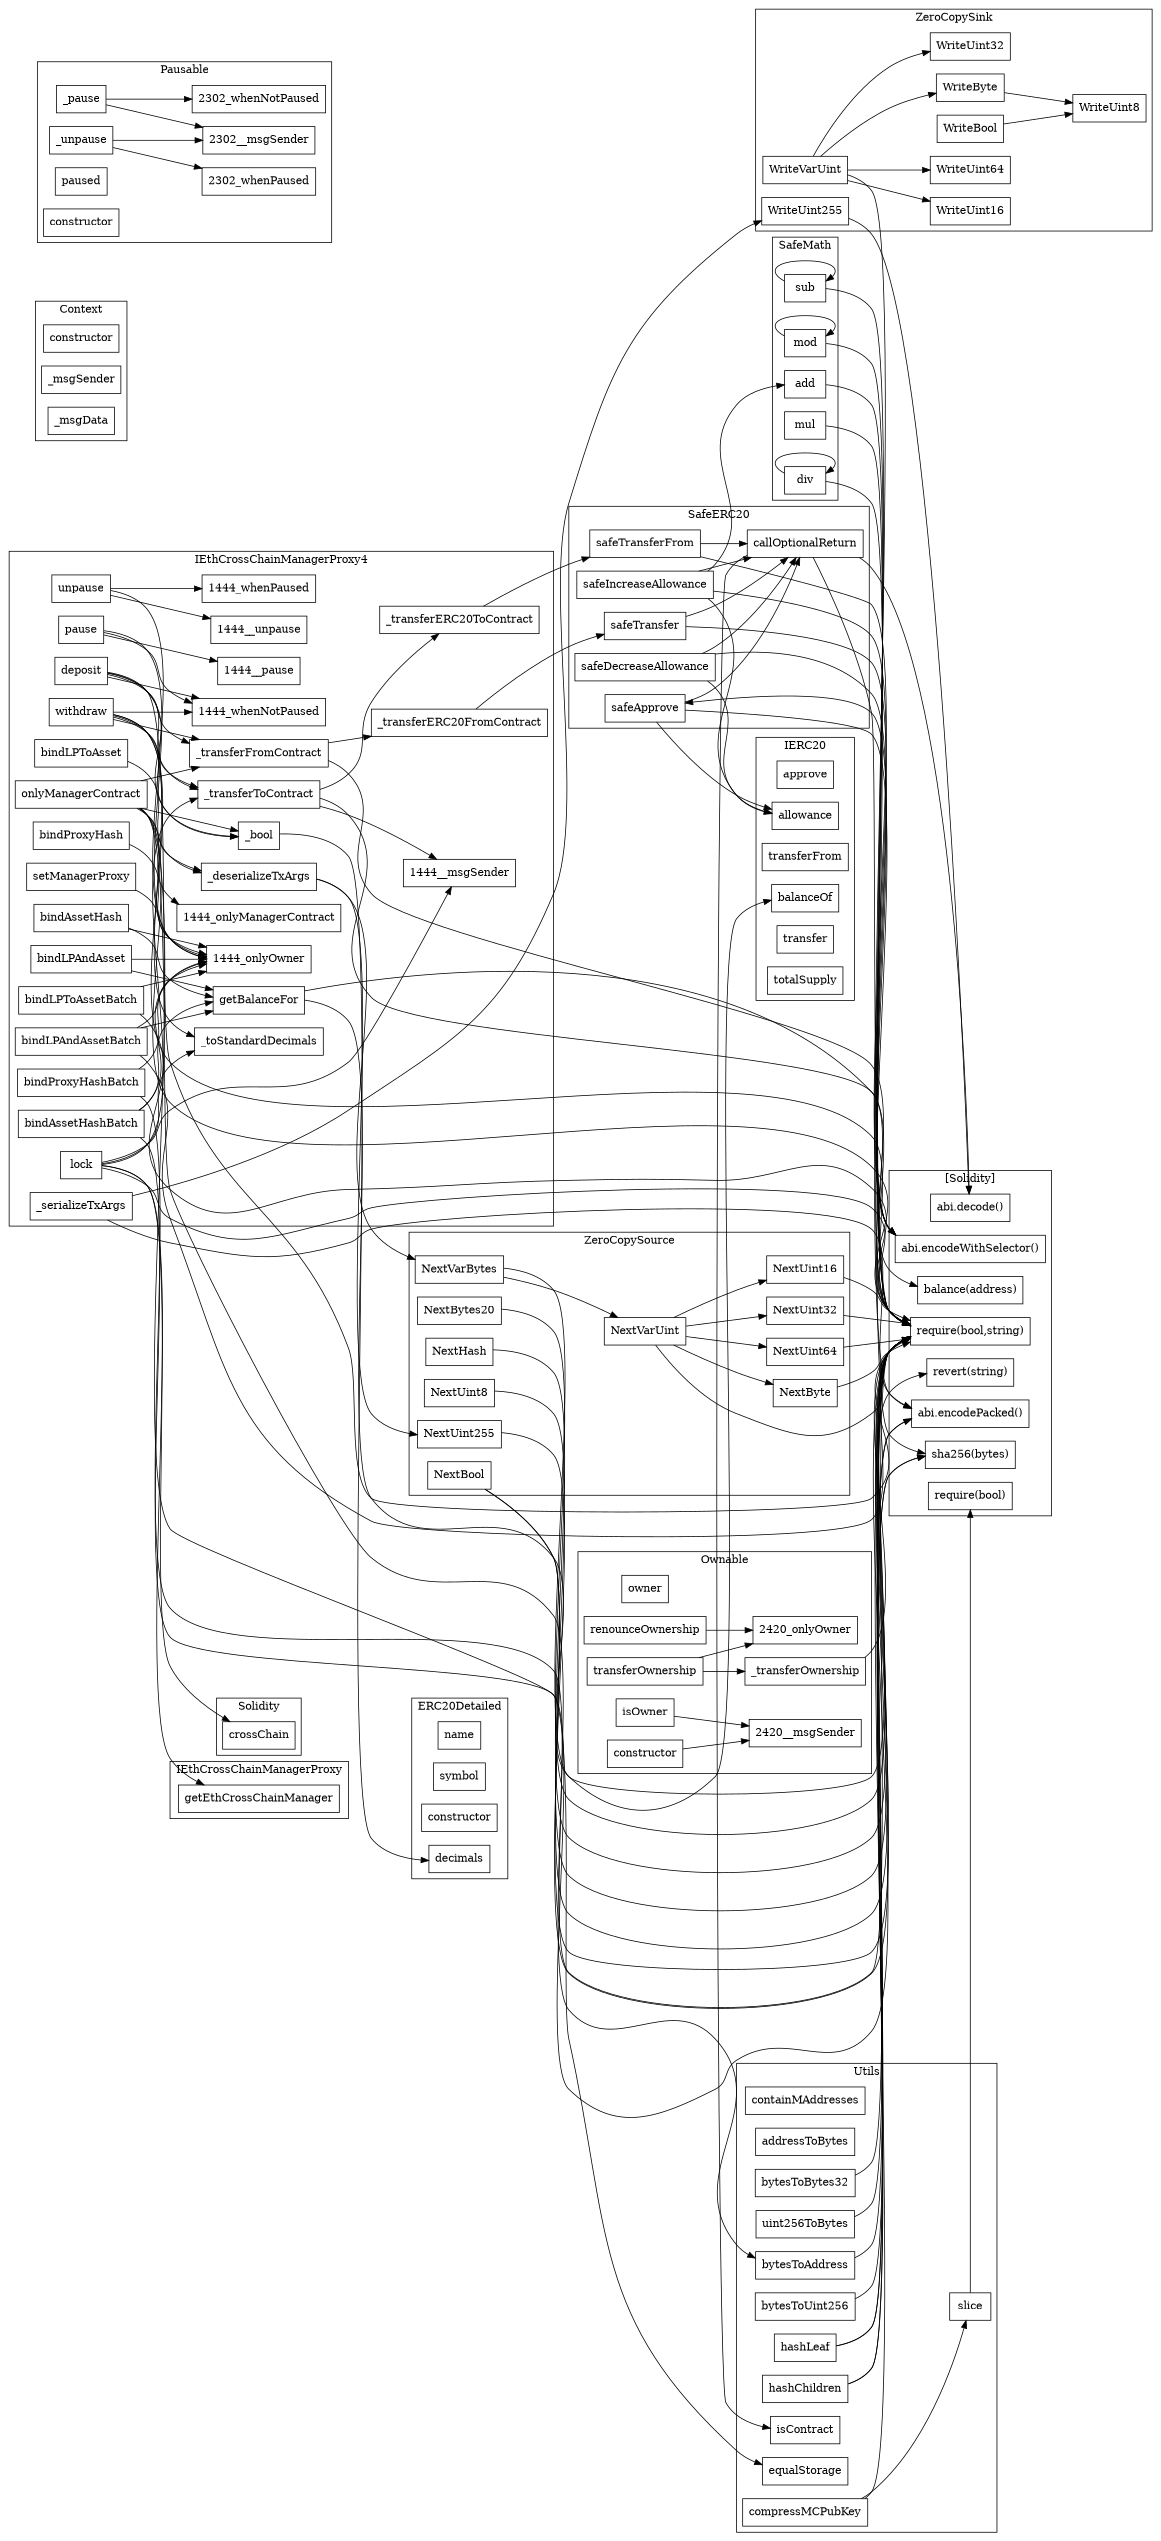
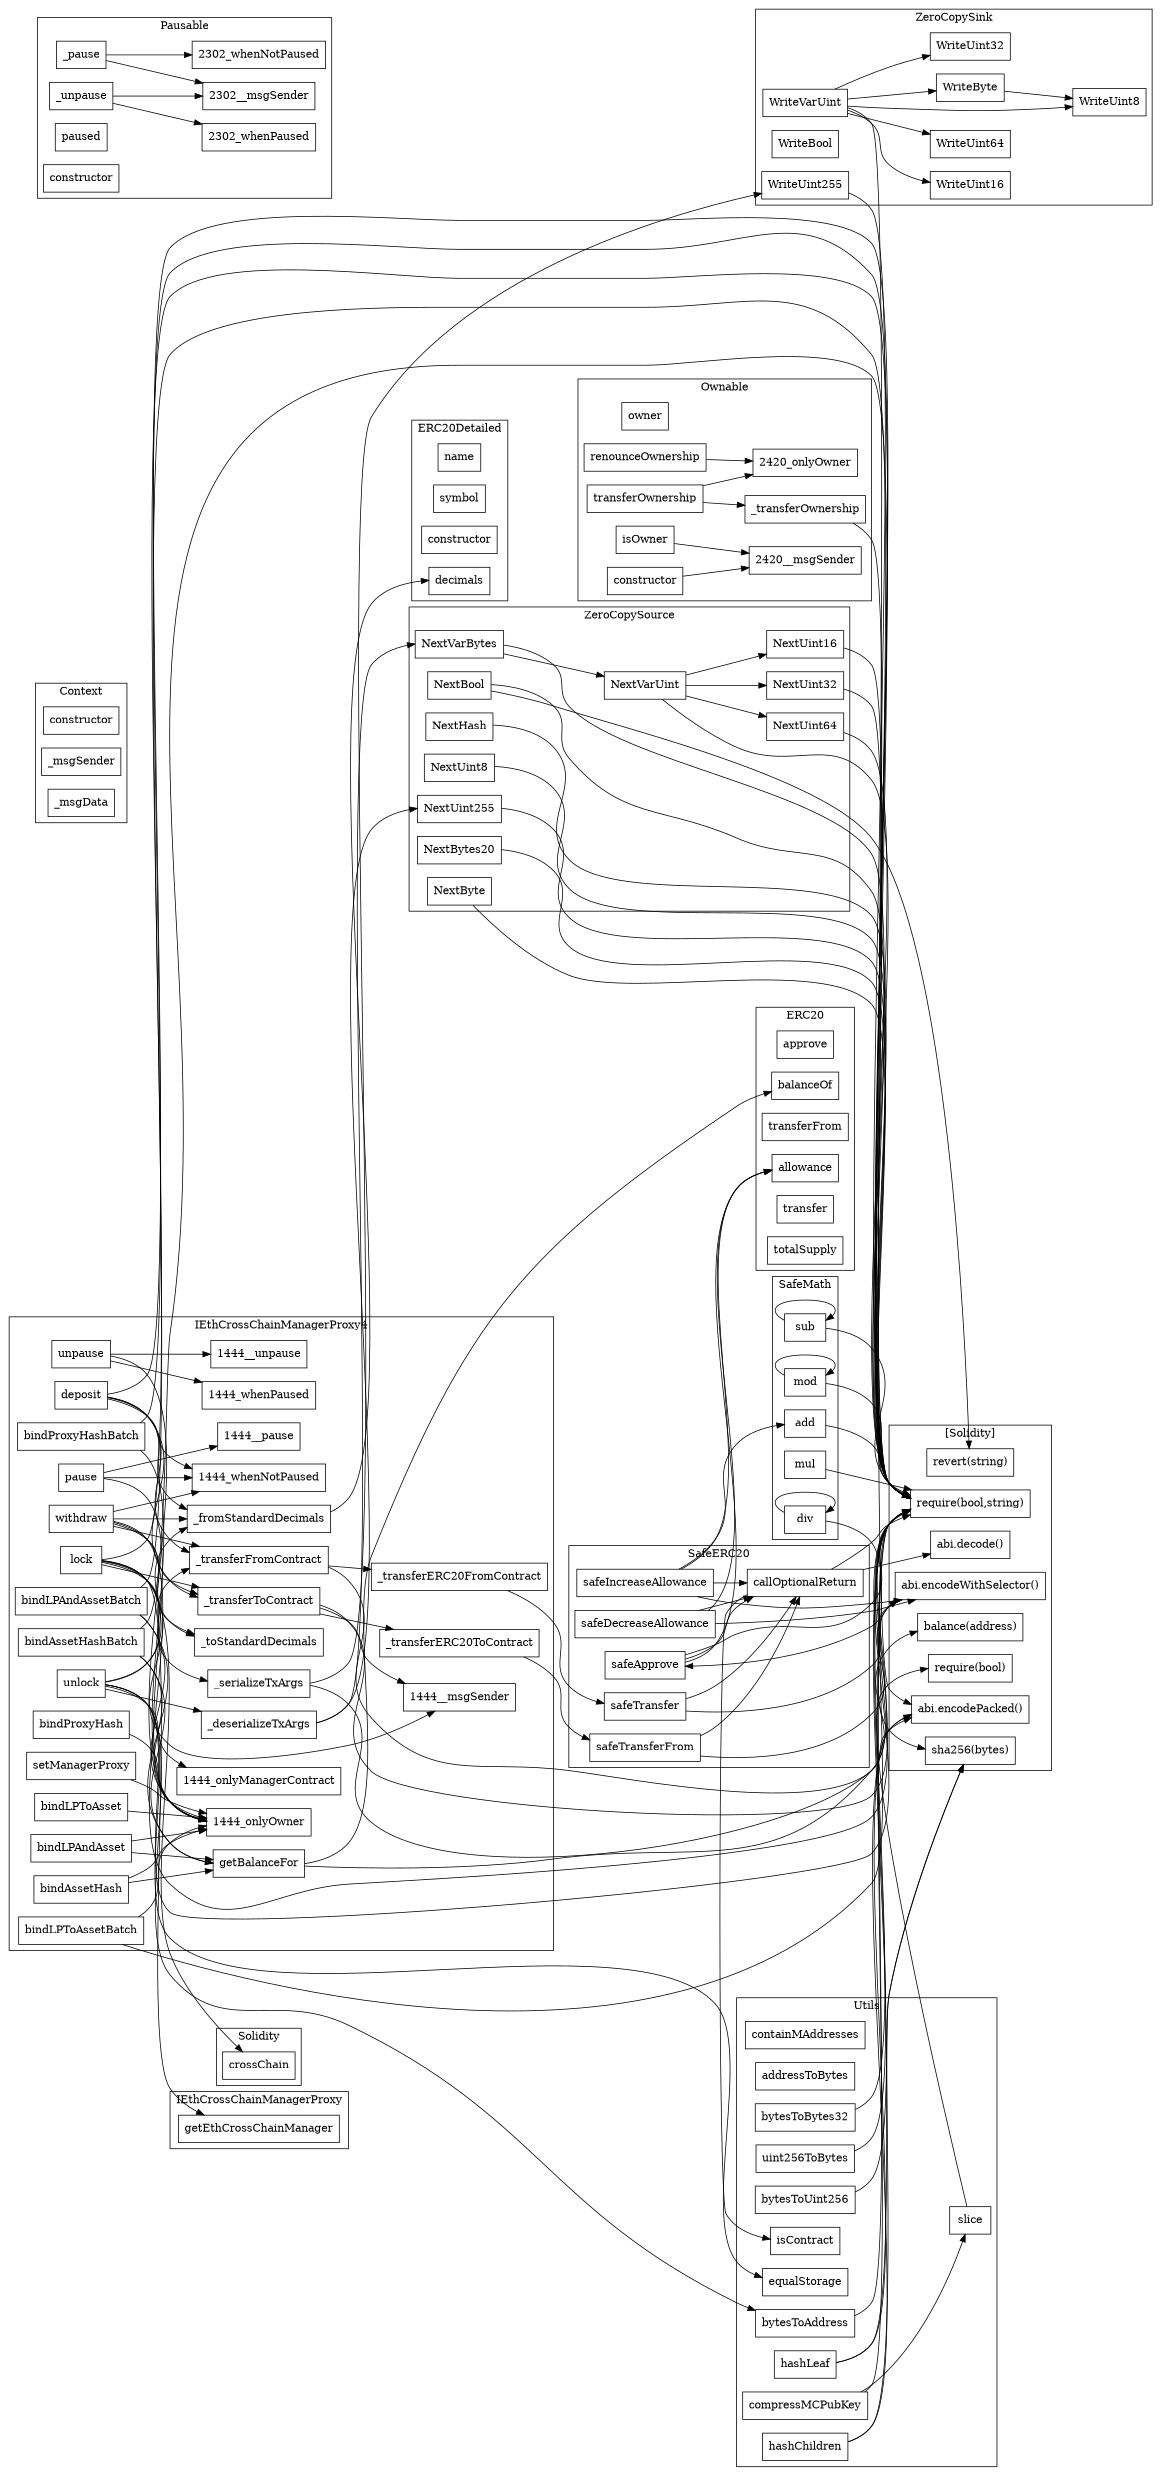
edge "WriteBool" -> "WriteUint8": now "WriteVarUint" -> "WriteUint8"
edge "WriteUint255" -> "abi.decode()": now "WriteUint255" -> "require(bool,string)"
cluster "IERC20": label "IERC20" -> "ERC20"
node "onlyManagerContract": label "onlyManagerContract" -> "unlock"
edge "bindLPToAsset" -> "_deserializeTxArgs": now "bindLPToAsset" -> "1444_onlyOwner"
node "_bool": label "_bool" -> "_fromStandardDecimals"
edge "NextVarUint" -> "NextByte": removed
edge "lock" -> "_serializeTxArgs": added
